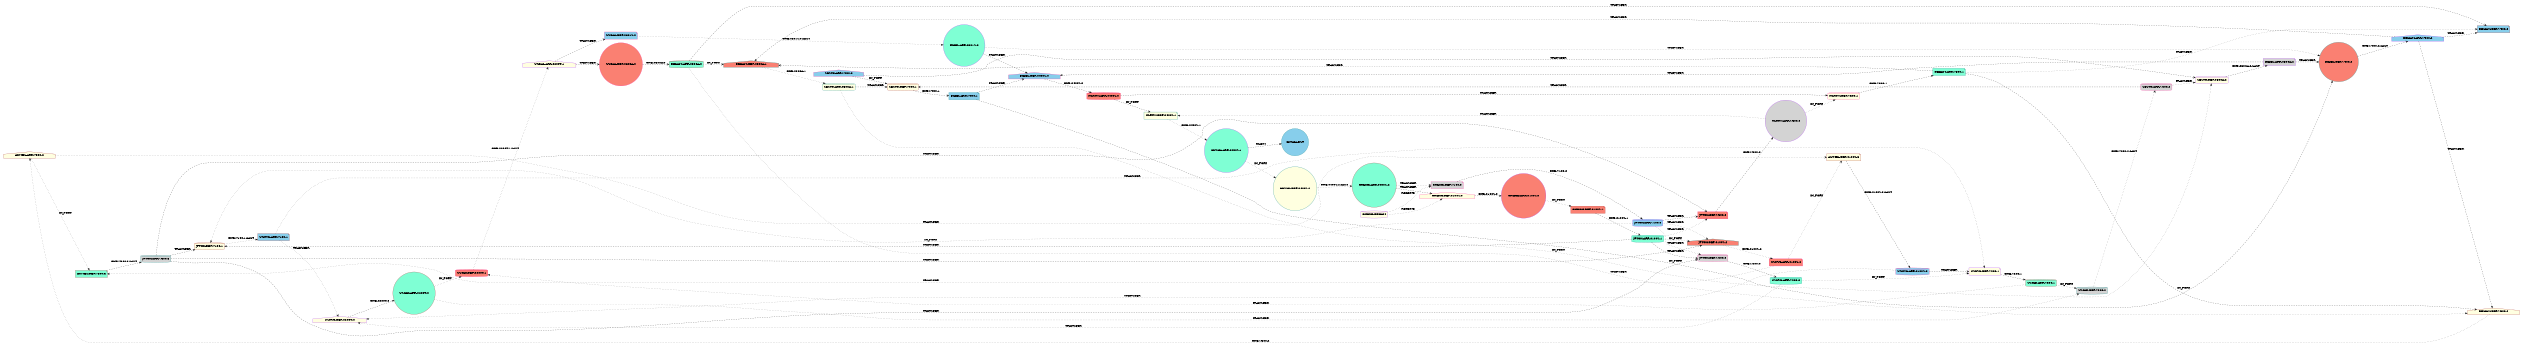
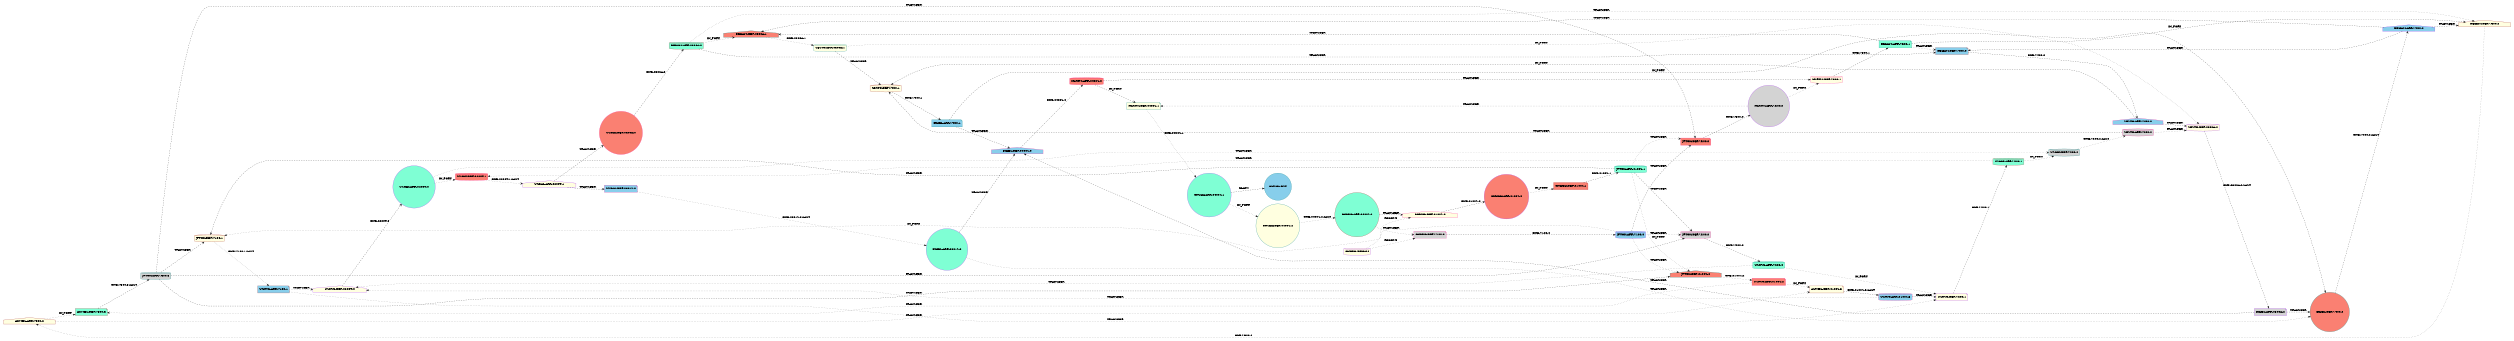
edge "DEHAM:DEP:V400:0" -> "SESTO:ARR:V400:0": added, label "ONB:V400:0"
node "USCHI:ARR:0200T:0": color brown -> purple
